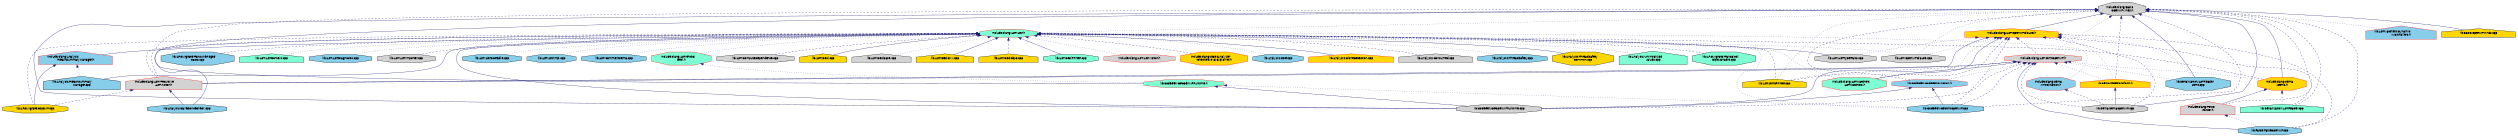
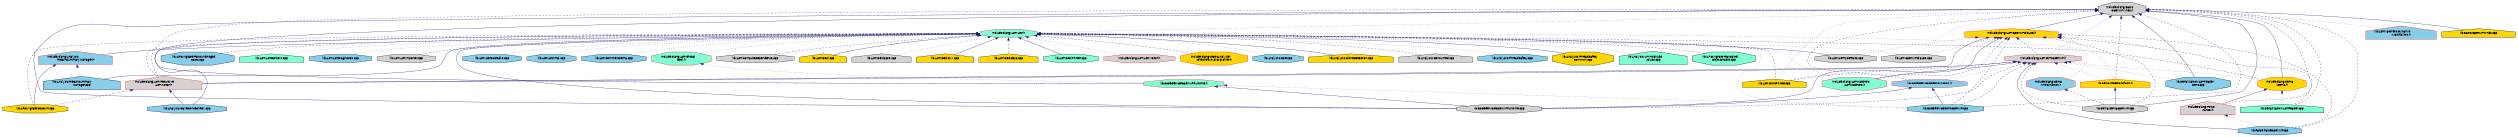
node "lib/Analysis/CloneDetection.cpp": color red -> black
